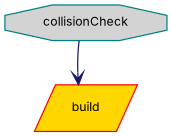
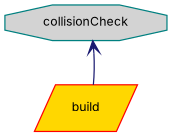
edge "collisionCheck" -> "build": reversed
